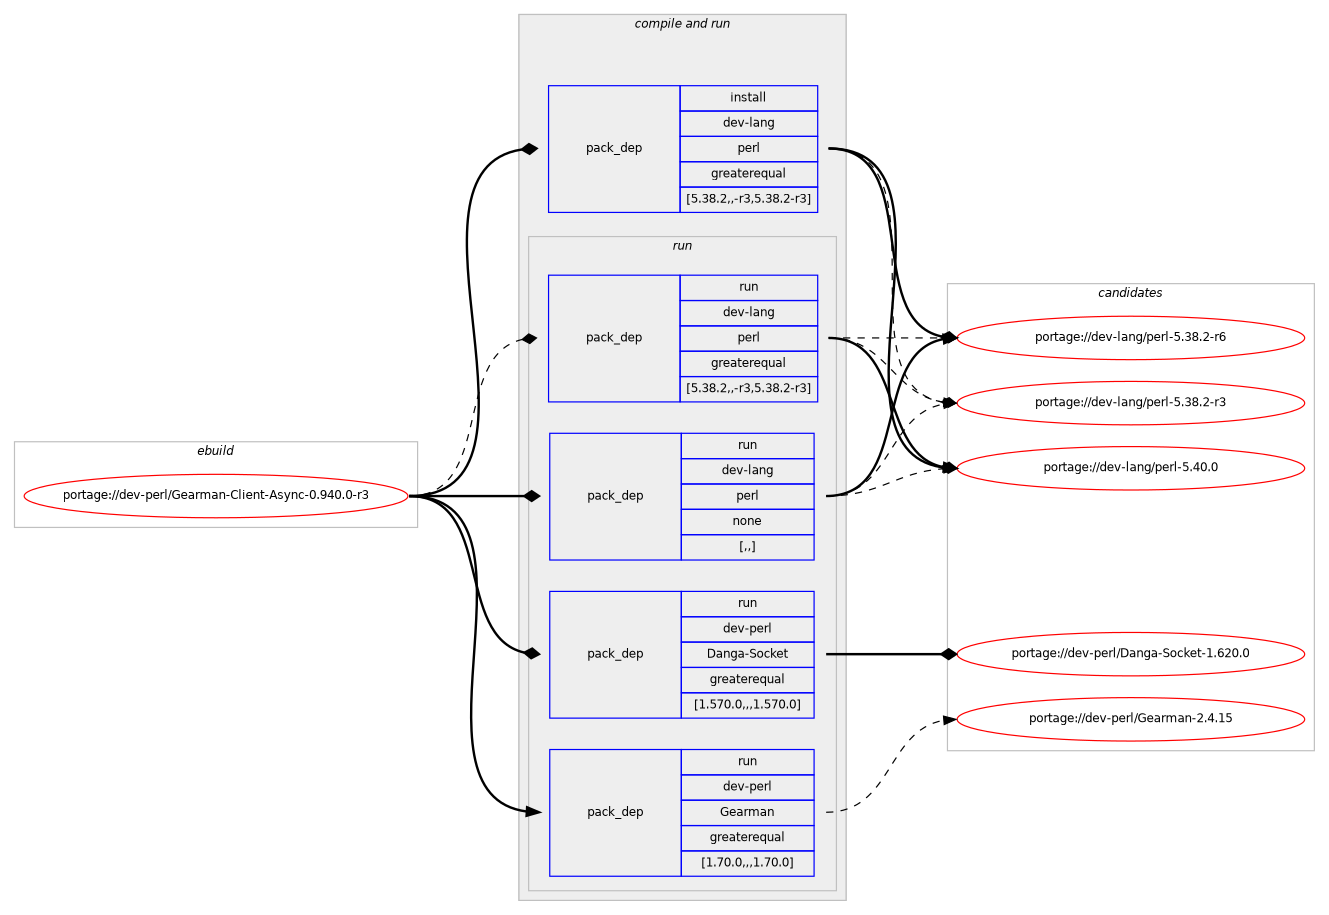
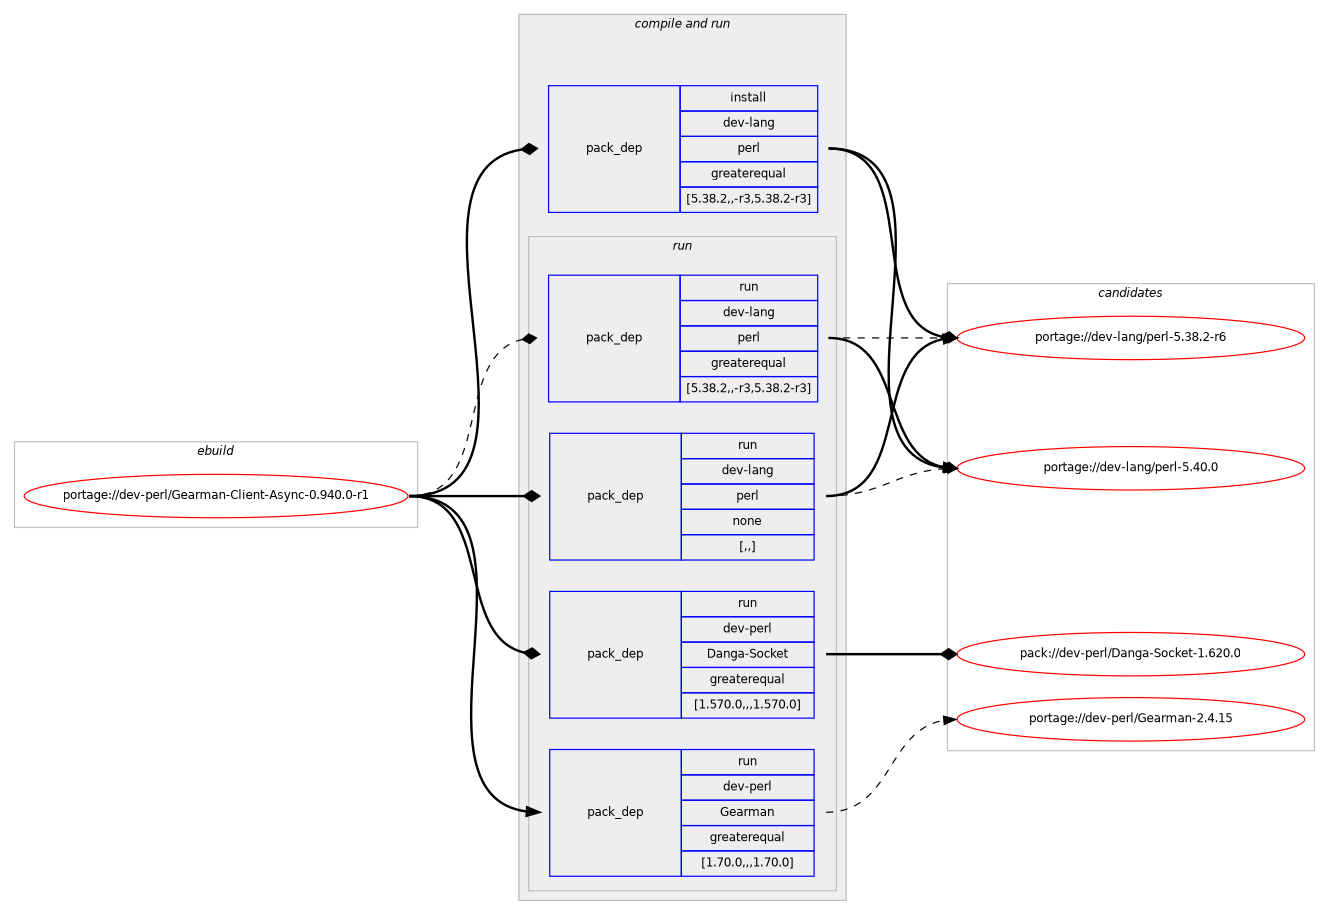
node "portage://dev-lang/perl-5.38.2-r3": removed
node "portage://dev-perl/Gearman-Client-Async-0.940.0-r3": label "portage://dev-perl/Gearman-Client-Async-0.940.0-r3" -> "portage://dev-perl/Gearman-Client-Async-0.940.0-r1"
node "portage://dev-perl/Danga-Socket-1.620.0": label "portage://dev-perl/Danga-Socket-1.620.0" -> "pack://dev-perl/Danga-Socket-1.620.0"
